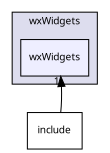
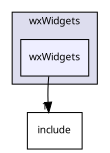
edge "include" -> "wxWidgets": reversed
